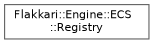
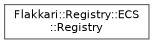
node "Flakkari::Engine::ECS ::Registry": label "Flakkari::Engine::ECS ::Registry" -> "Flakkari::Registry::ECS ::Registry"
